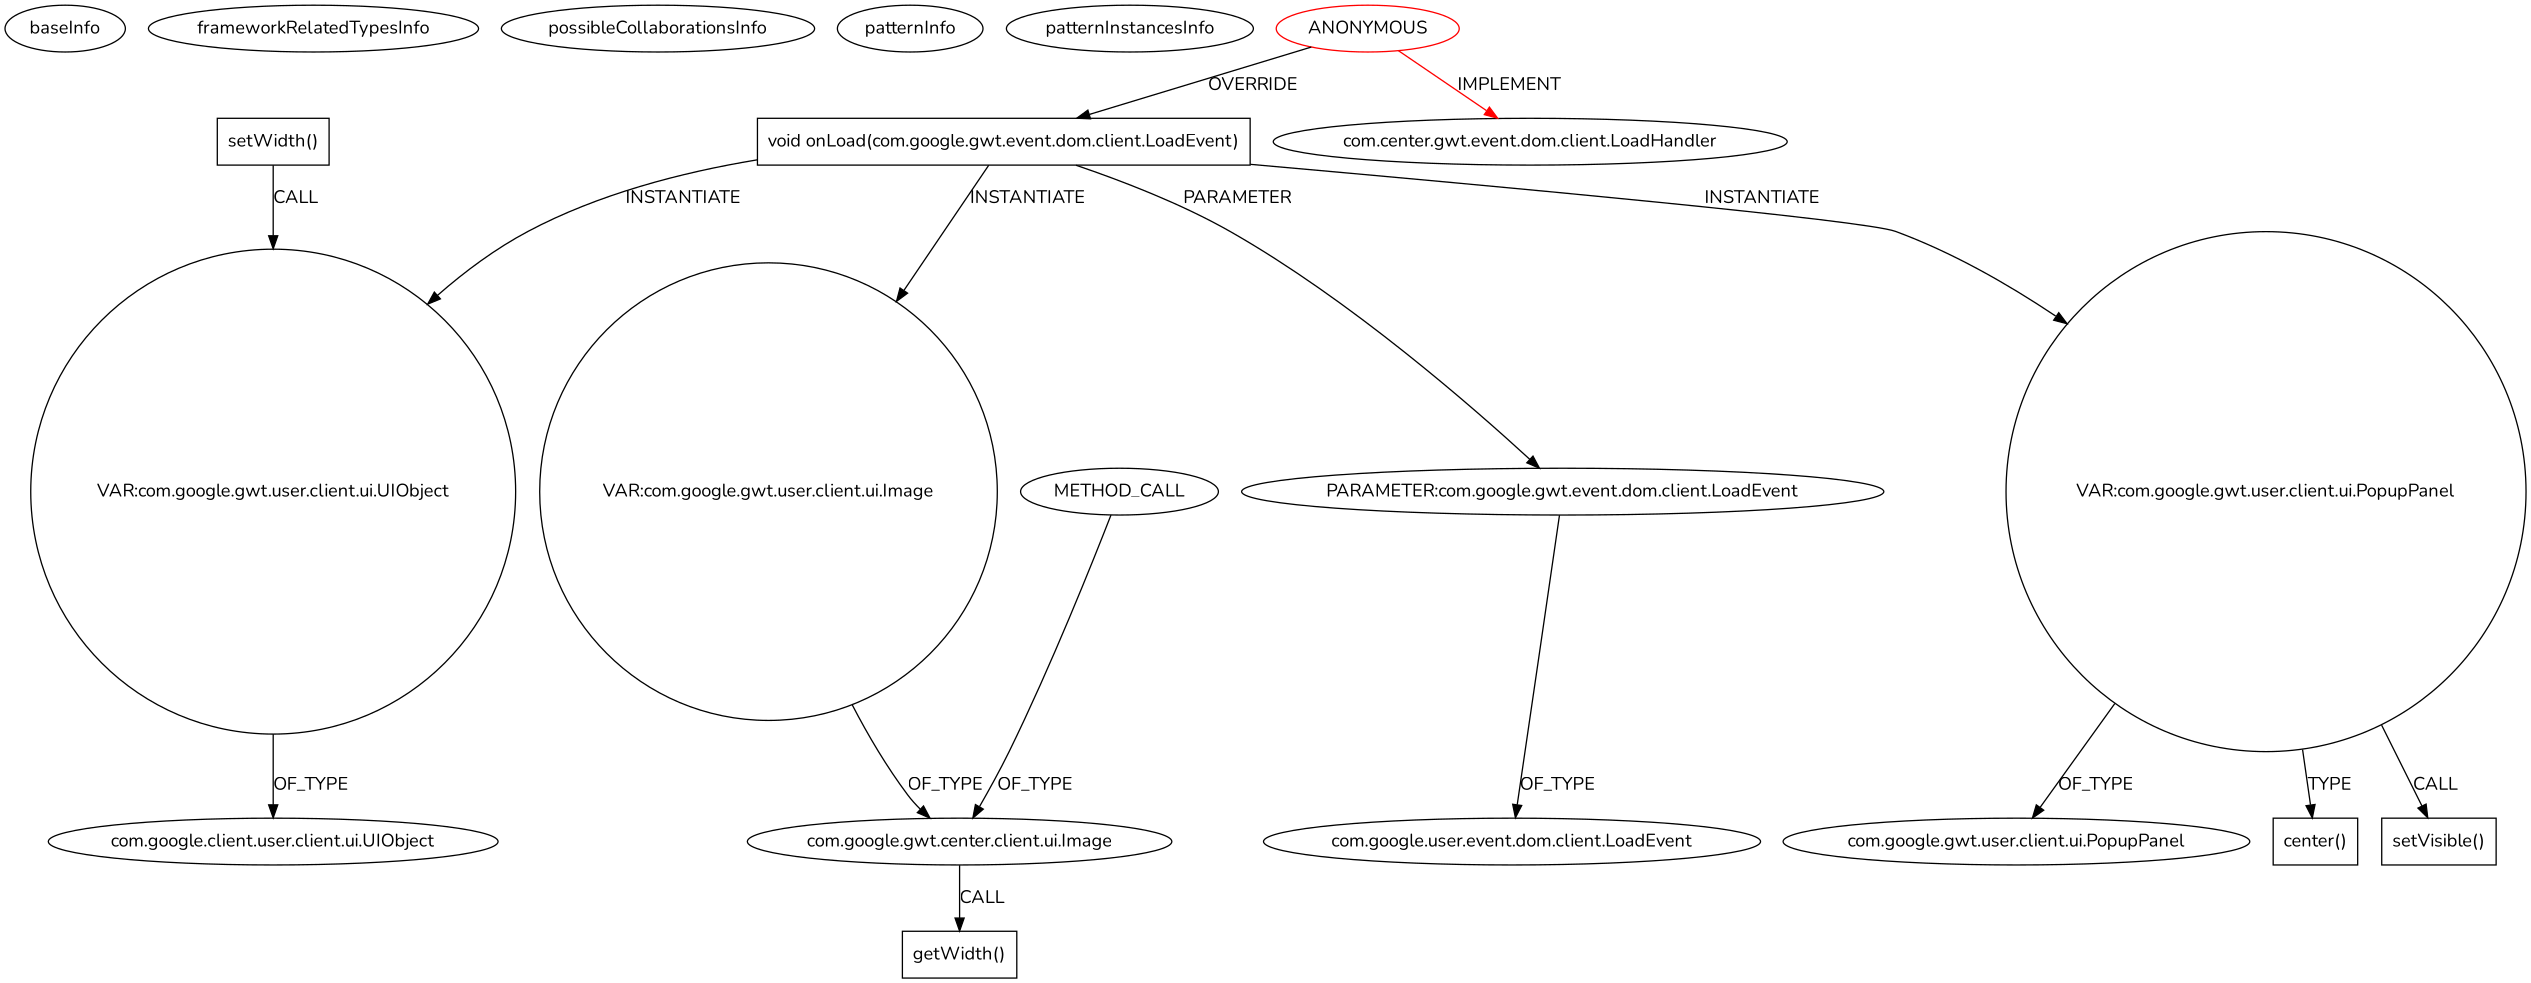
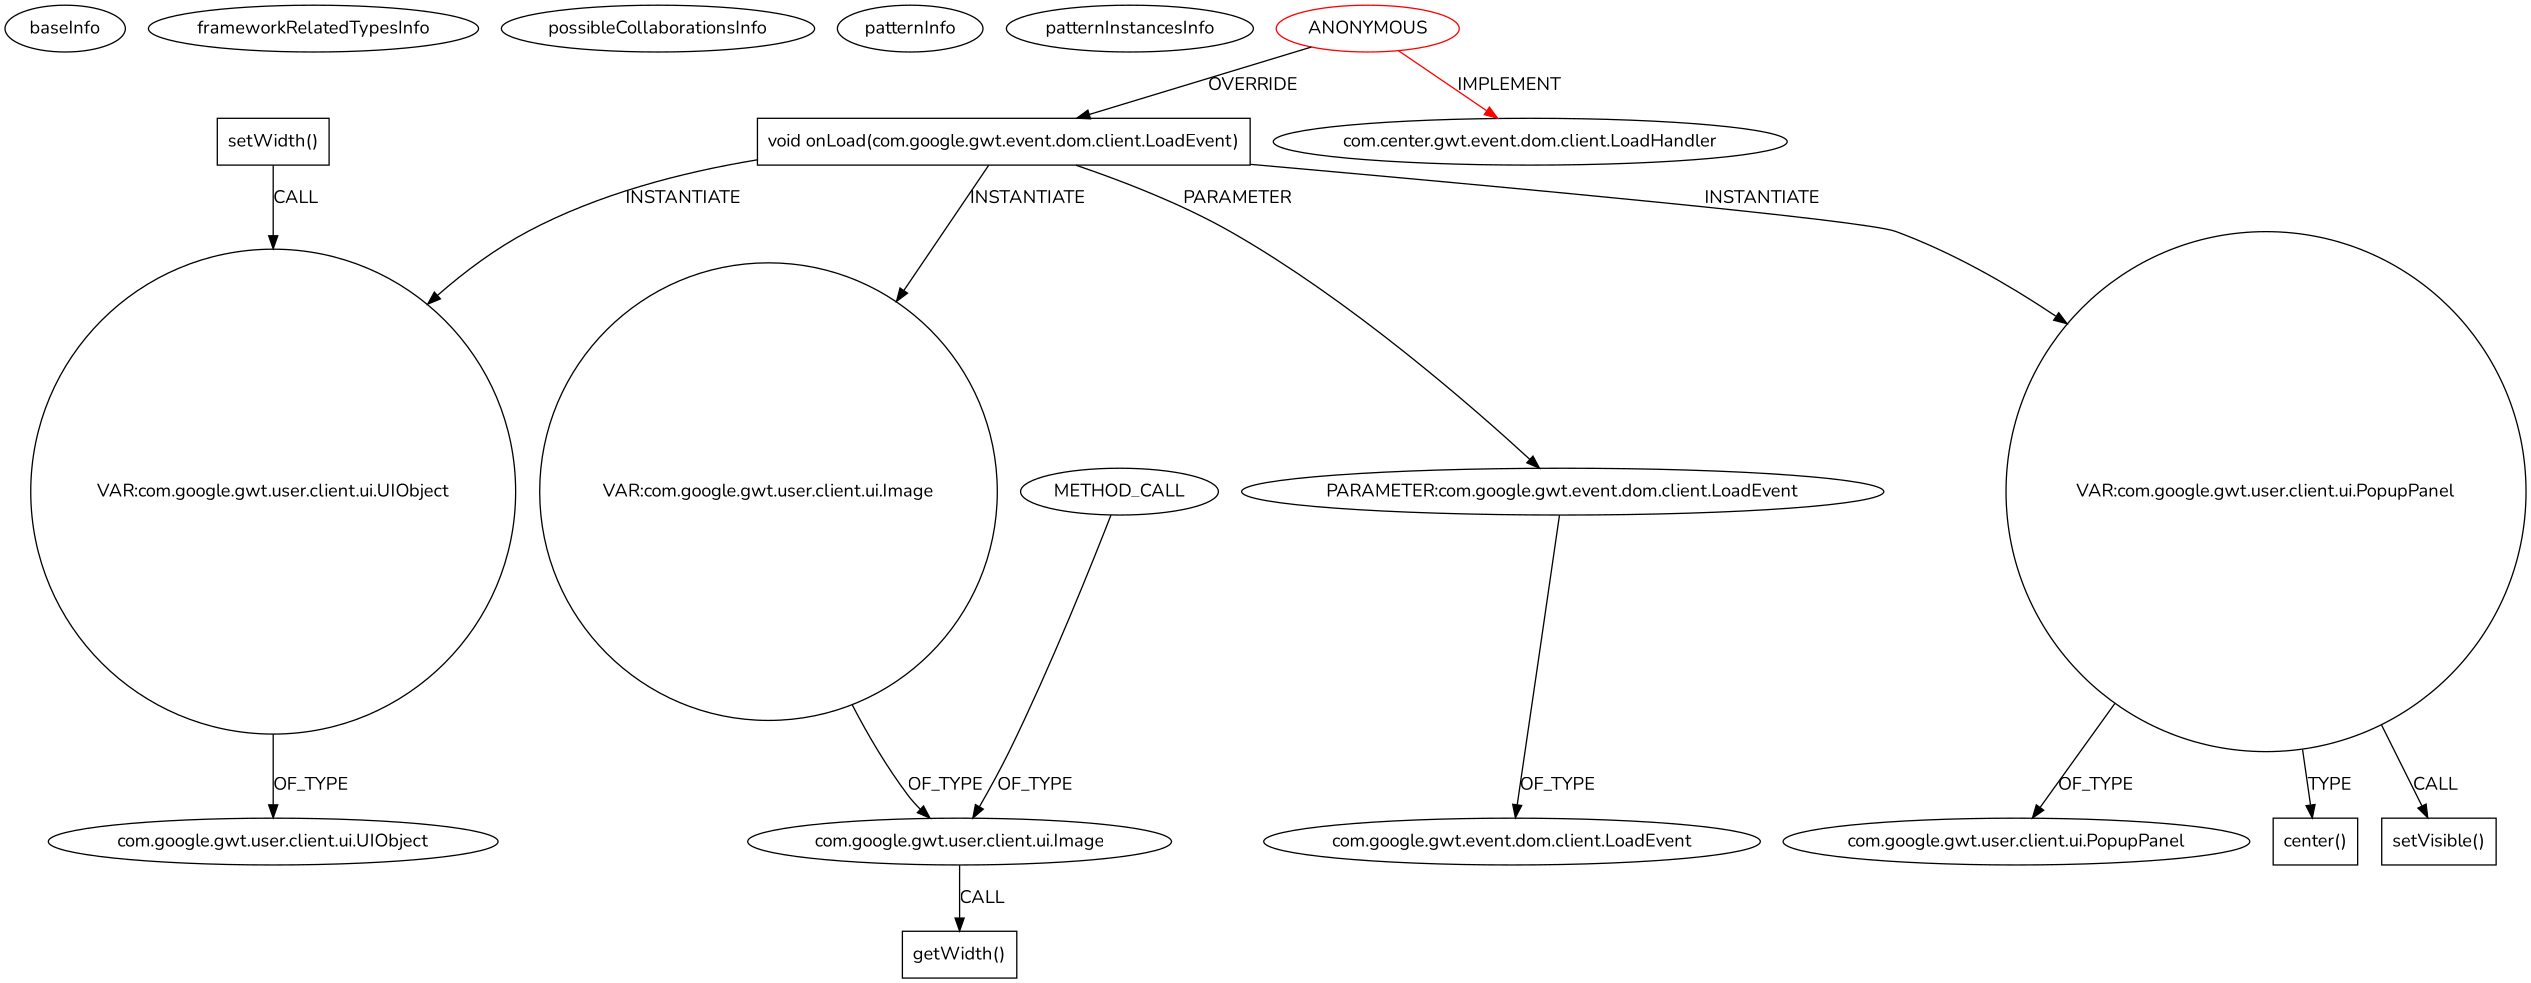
node "com.google.client.user.client.ui.UIObject": label "com.google.client.user.client.ui.UIObject" -> "com.google.gwt.user.client.ui.UIObject"
node "com.google.gwt.center.client.ui.Image": label "com.google.gwt.center.client.ui.Image" -> "com.google.gwt.user.client.ui.Image"
node "com.google.user.event.dom.client.LoadEvent": label "com.google.user.event.dom.client.LoadEvent" -> "com.google.gwt.event.dom.client.LoadEvent"
